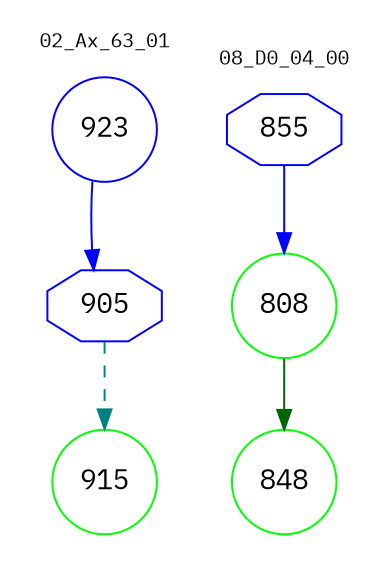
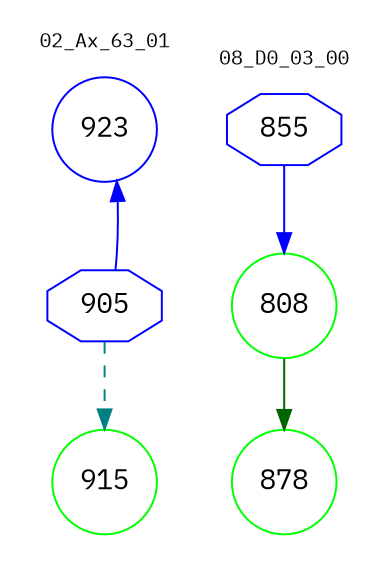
cluster "08_D0_04_00": label "08_D0_04_00" -> "08_D0_03_00"
edge "923" -> "905": reversed
node "848": label "848" -> "878"
